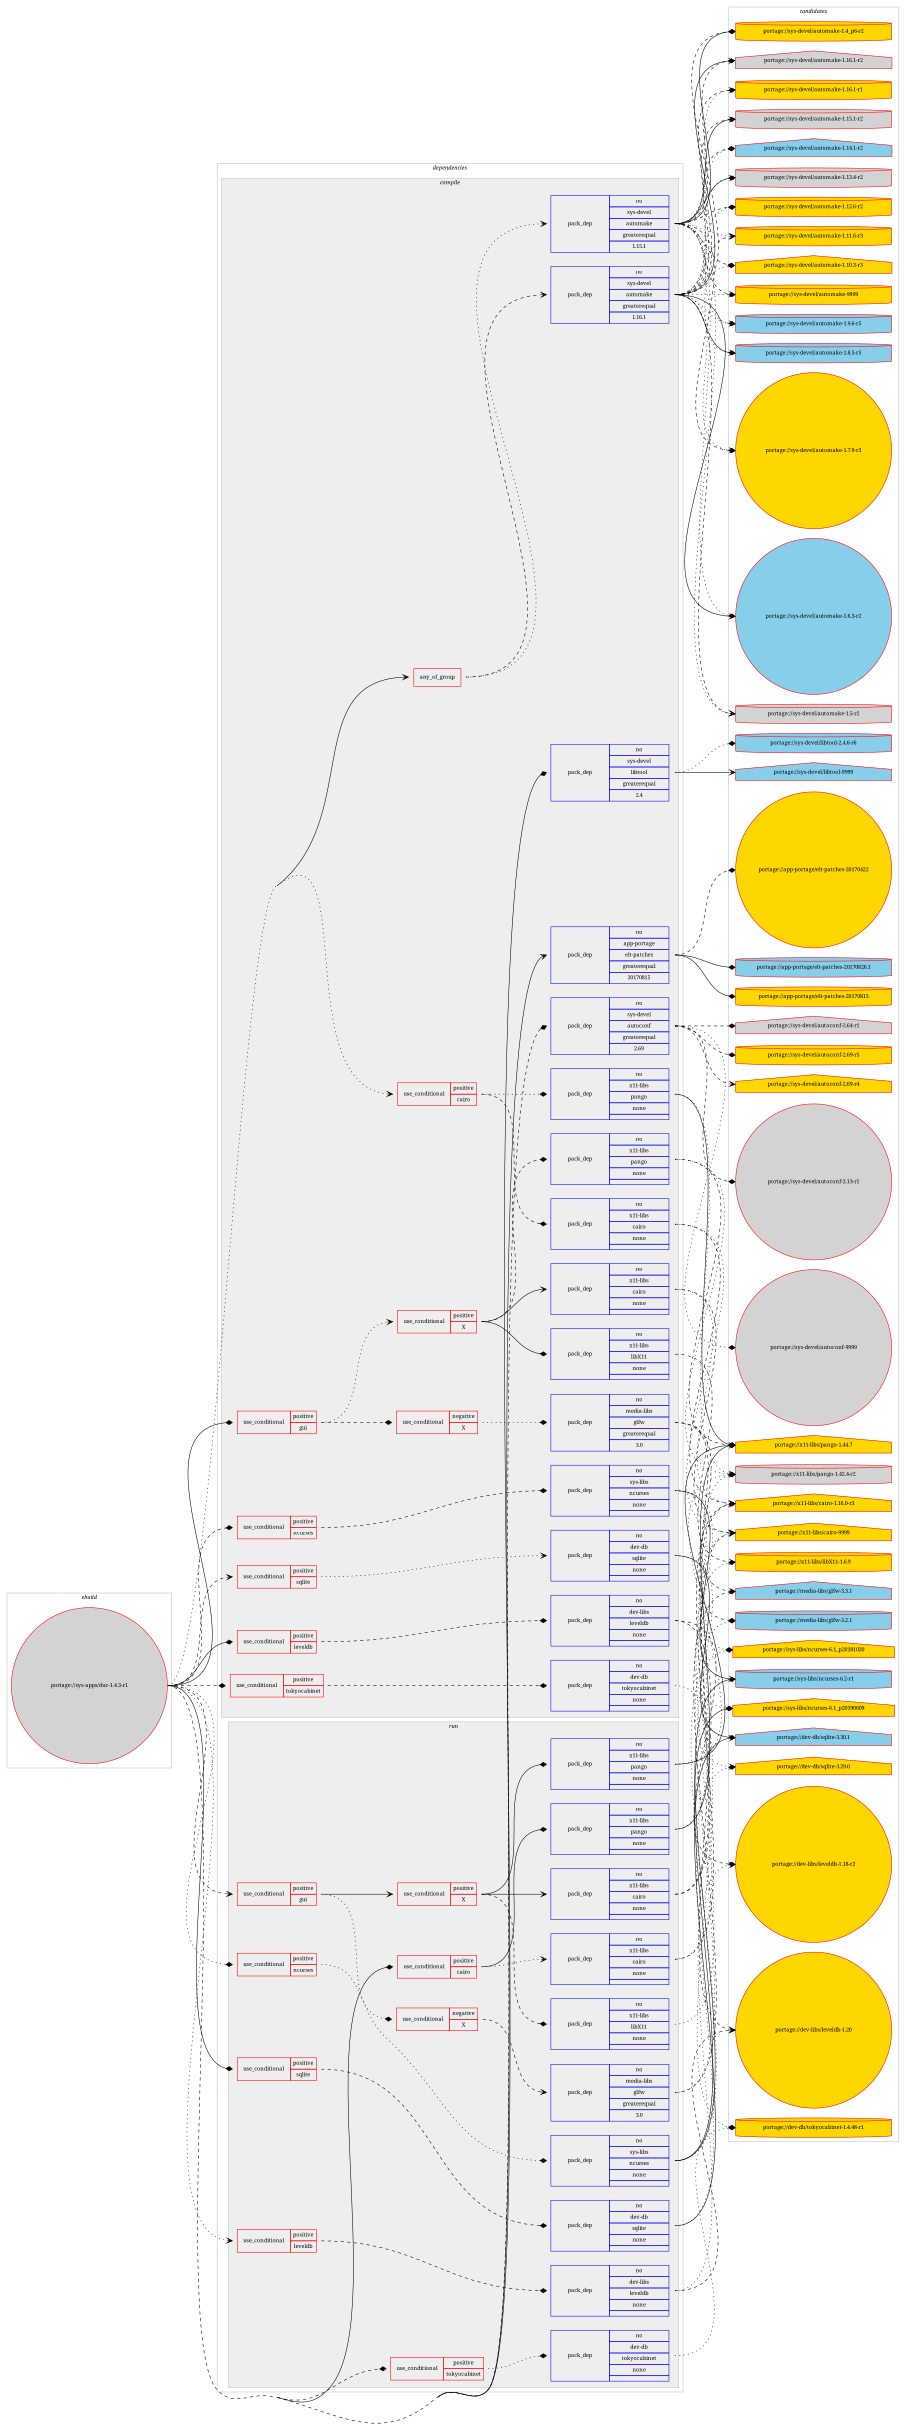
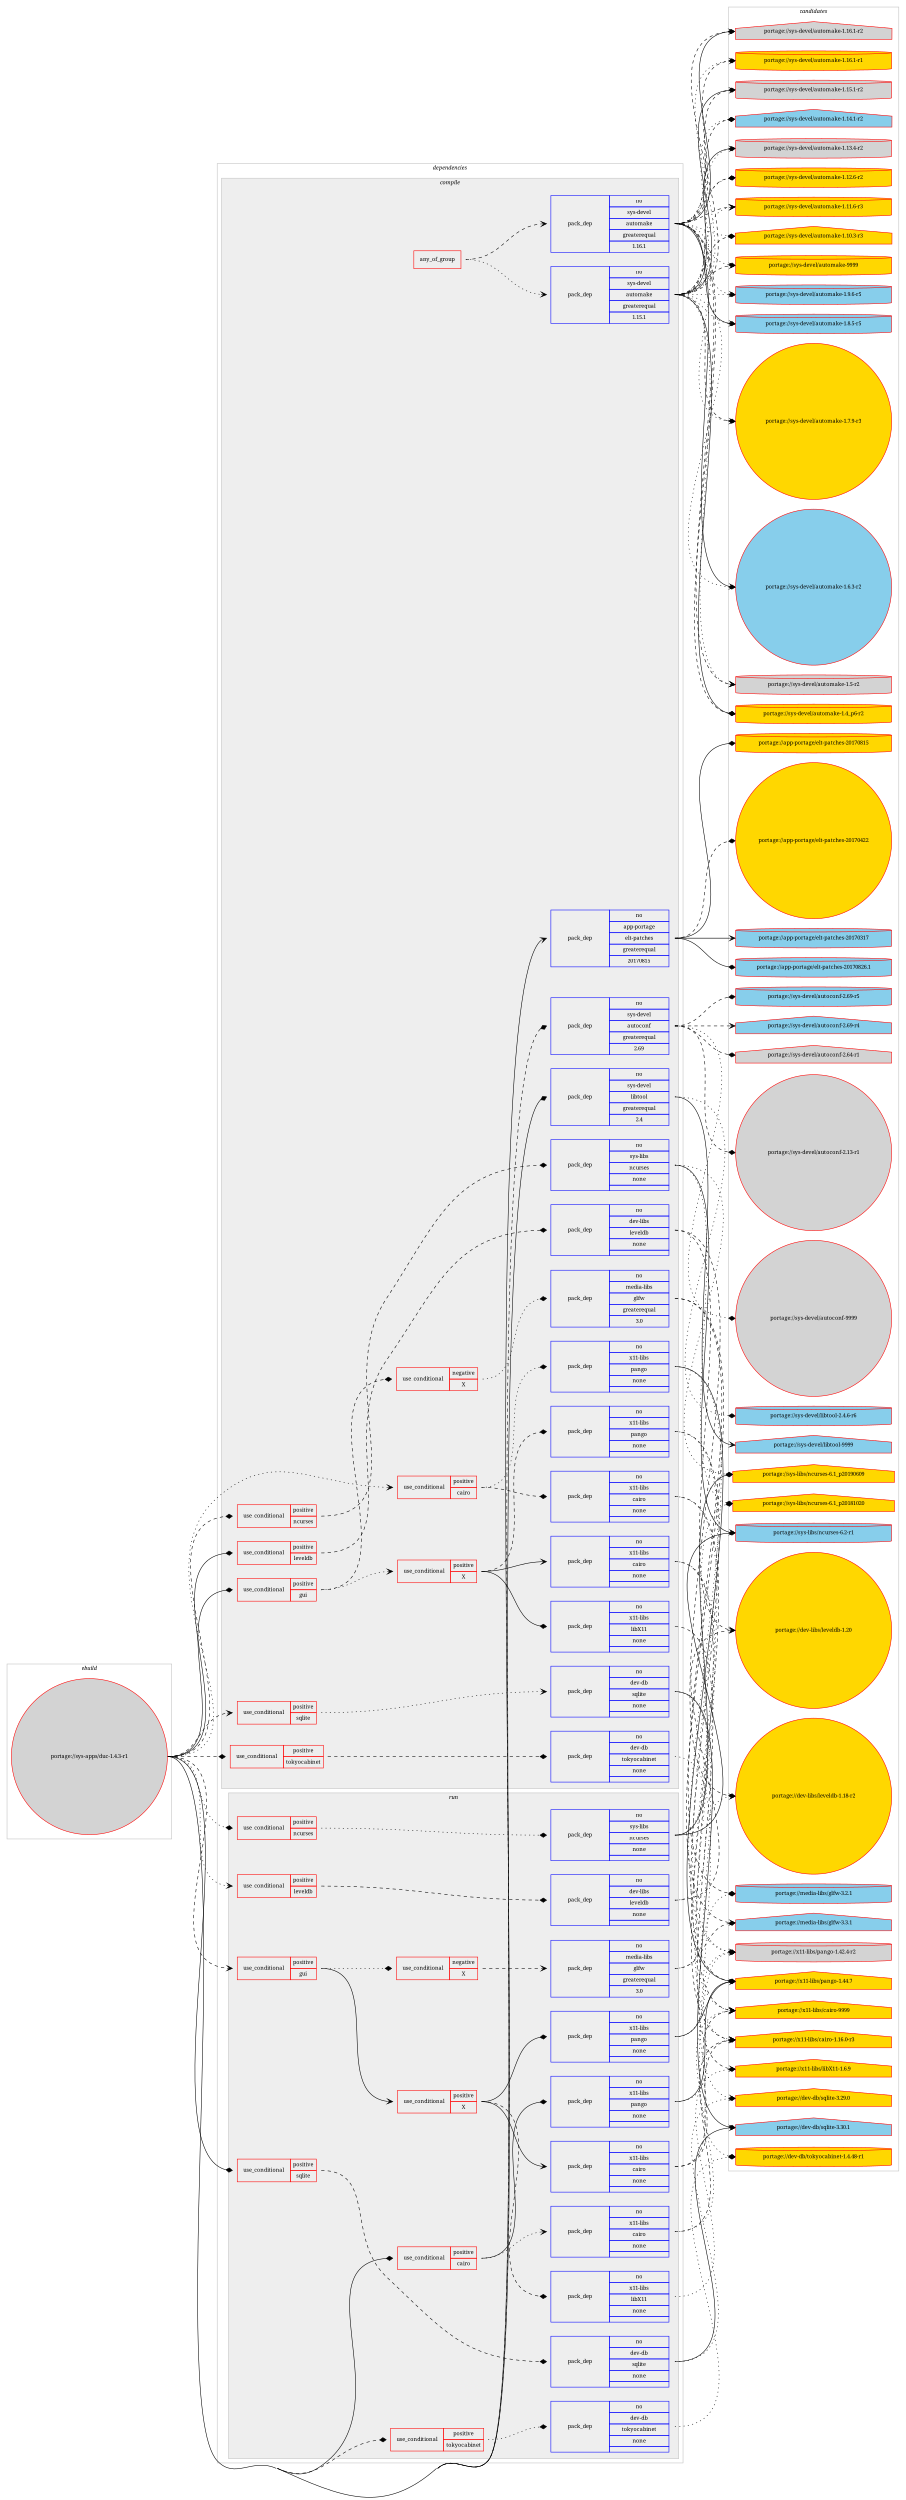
edge "portage://sys-apps/duc-1.4.3-r1" -> "any_of_group": removed
node "portage://app-portage/elt-patches-20170317": added
node "portage://sys-devel/autoconf-2.69-r5": fillcolor gold -> skyblue
node "portage://sys-devel/autoconf-2.69-r4": fillcolor gold -> skyblue
node "portage://x11-libs/libX11-1.6.9": shape cylinder -> house
